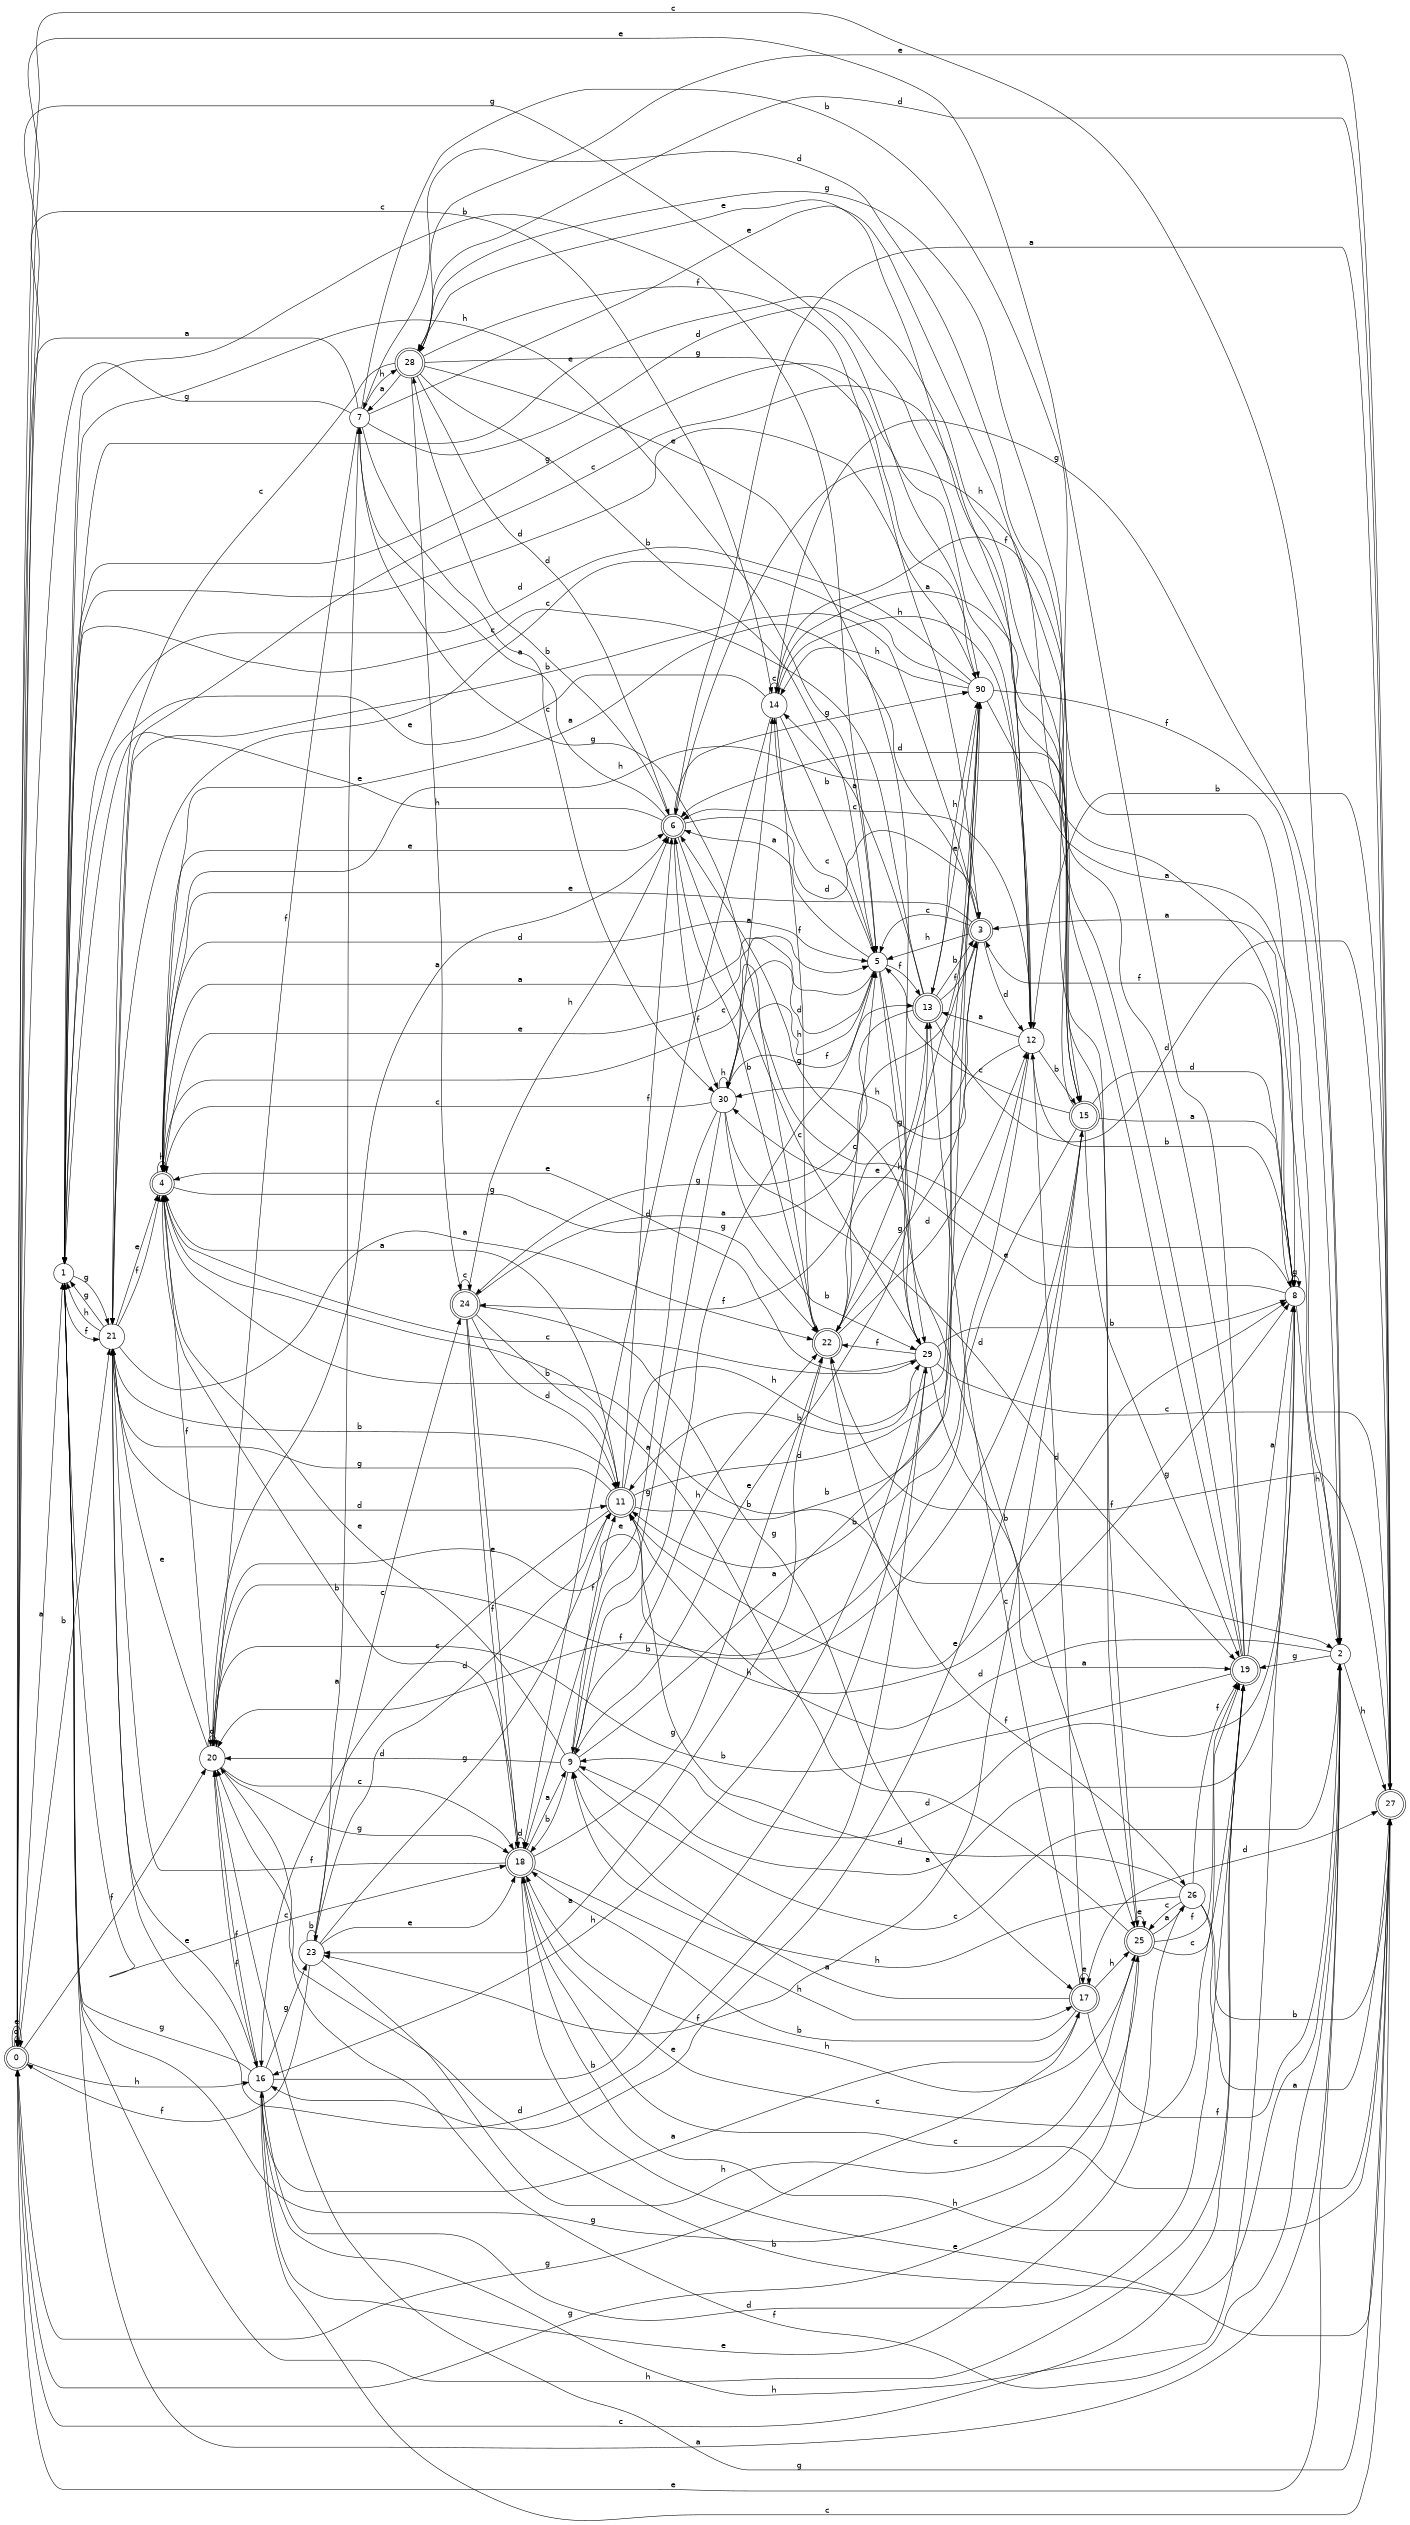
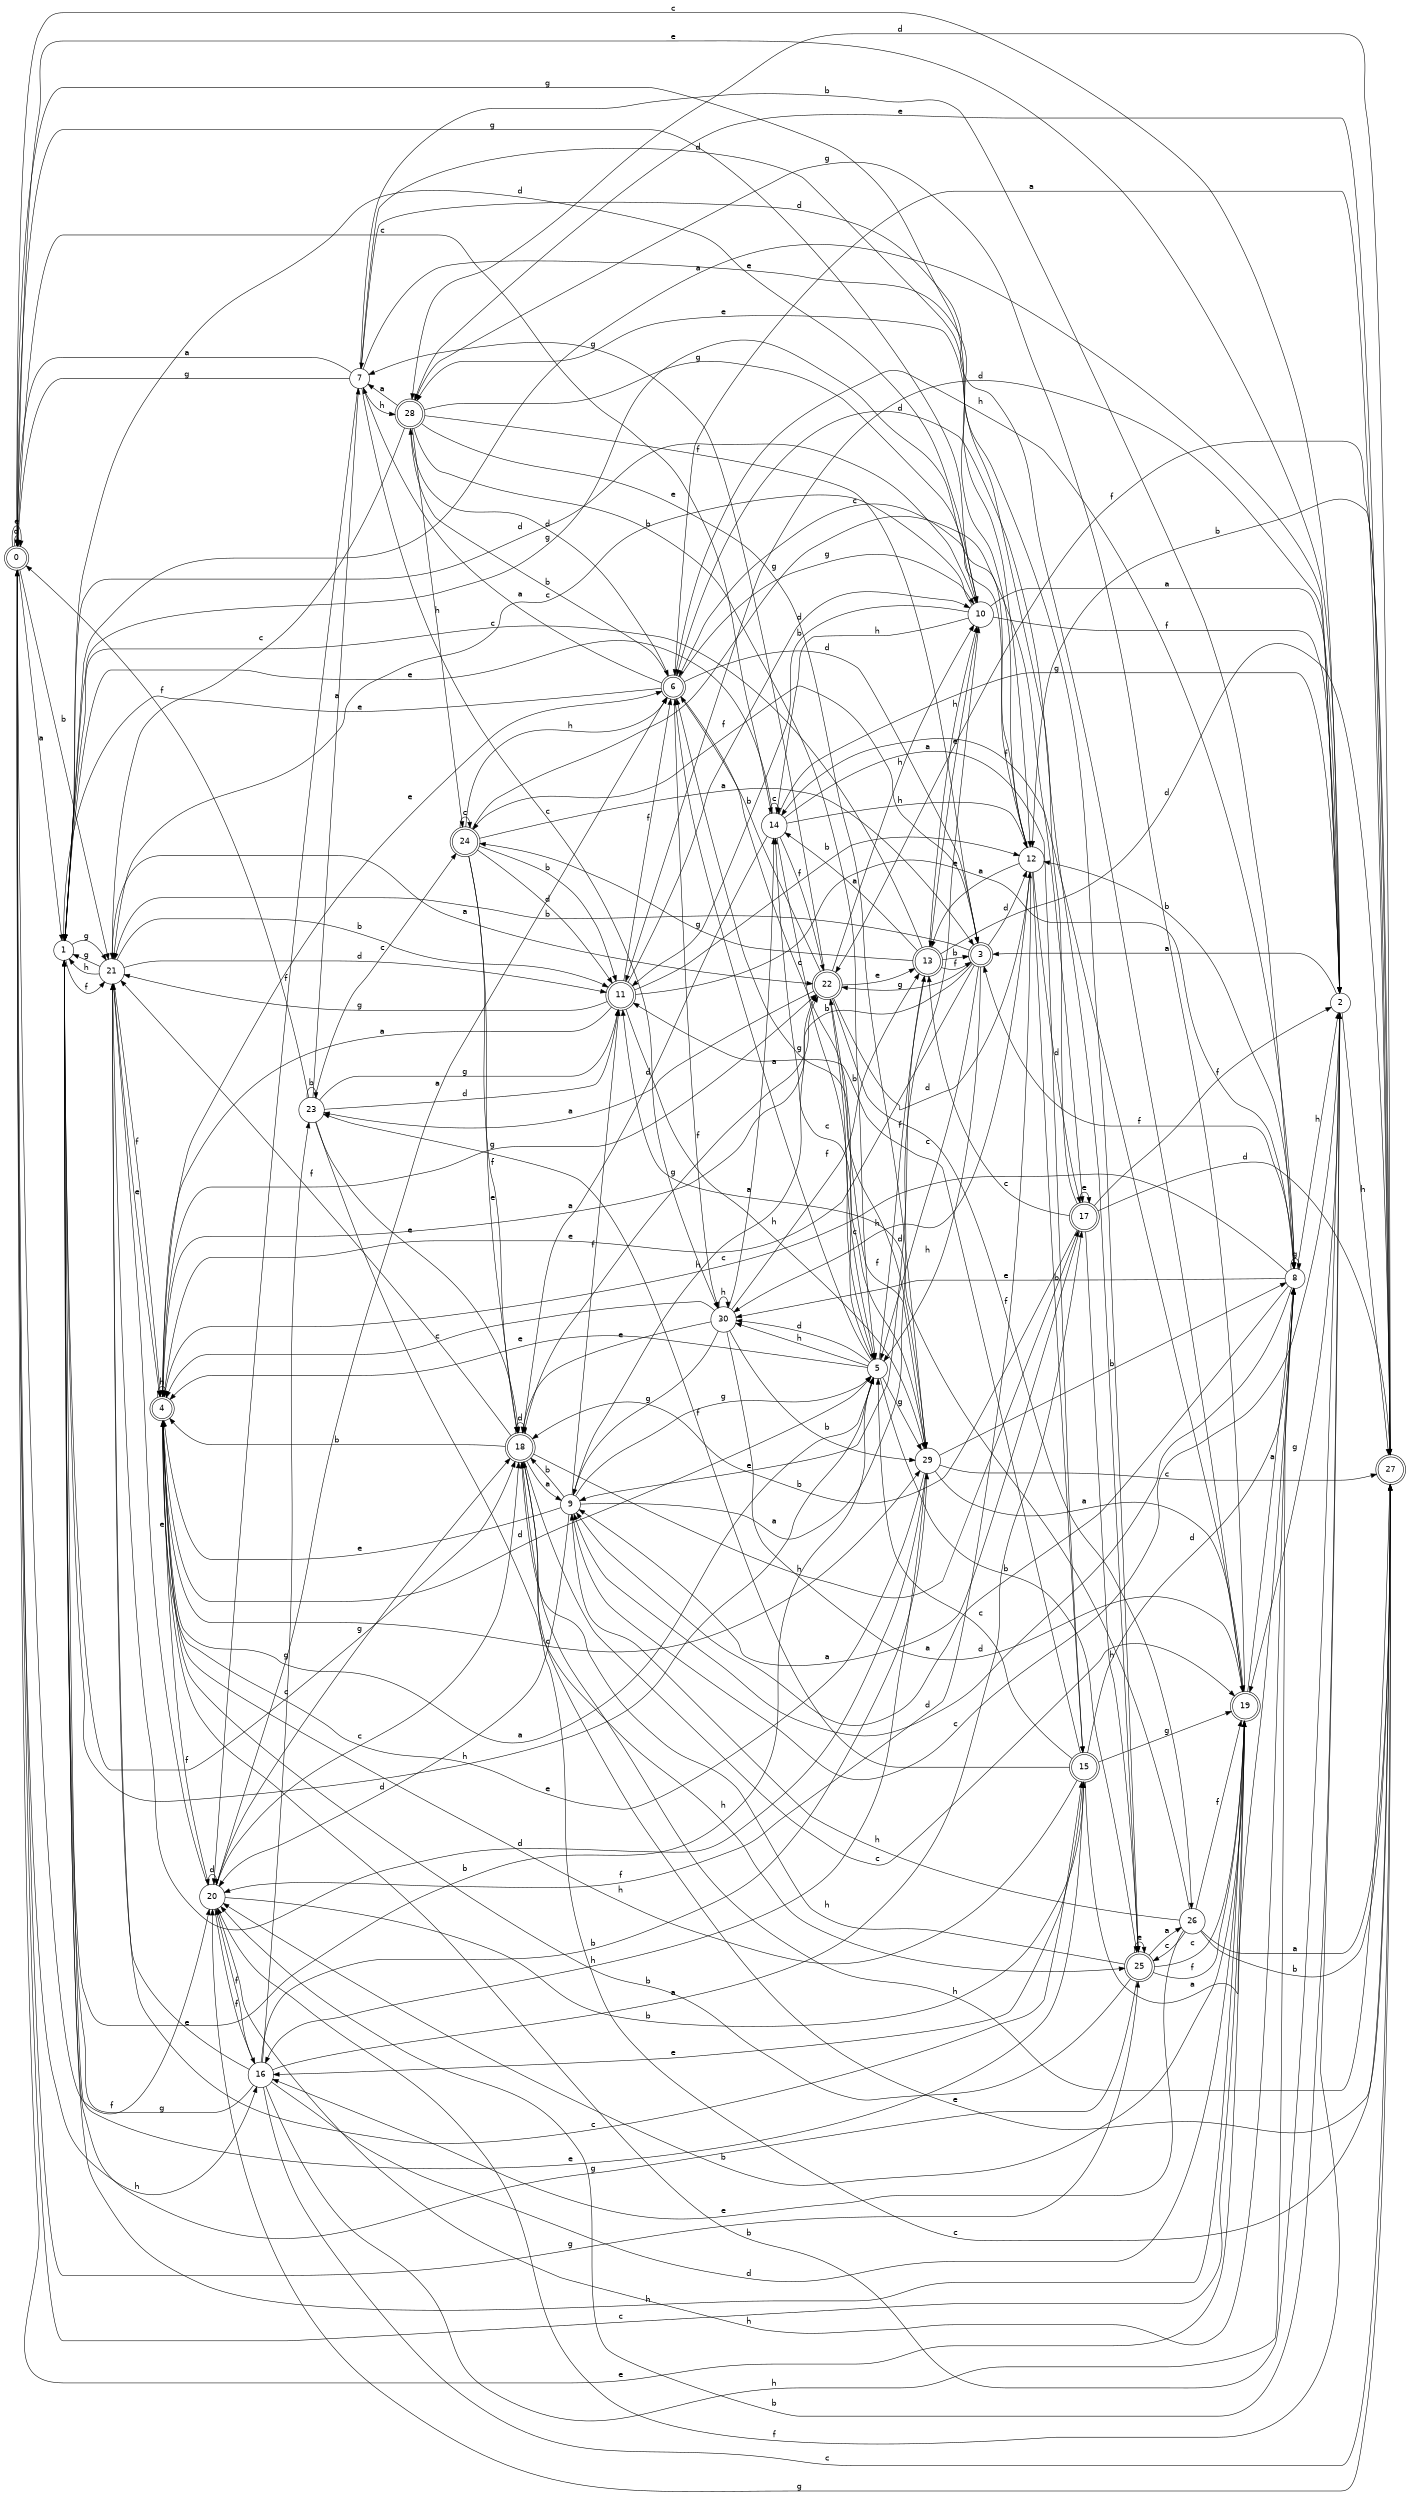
node "90": label "90" -> "10"
edge "25" -> "4": label "a" -> "b"
edge "11" -> "16": removed, label "c"
